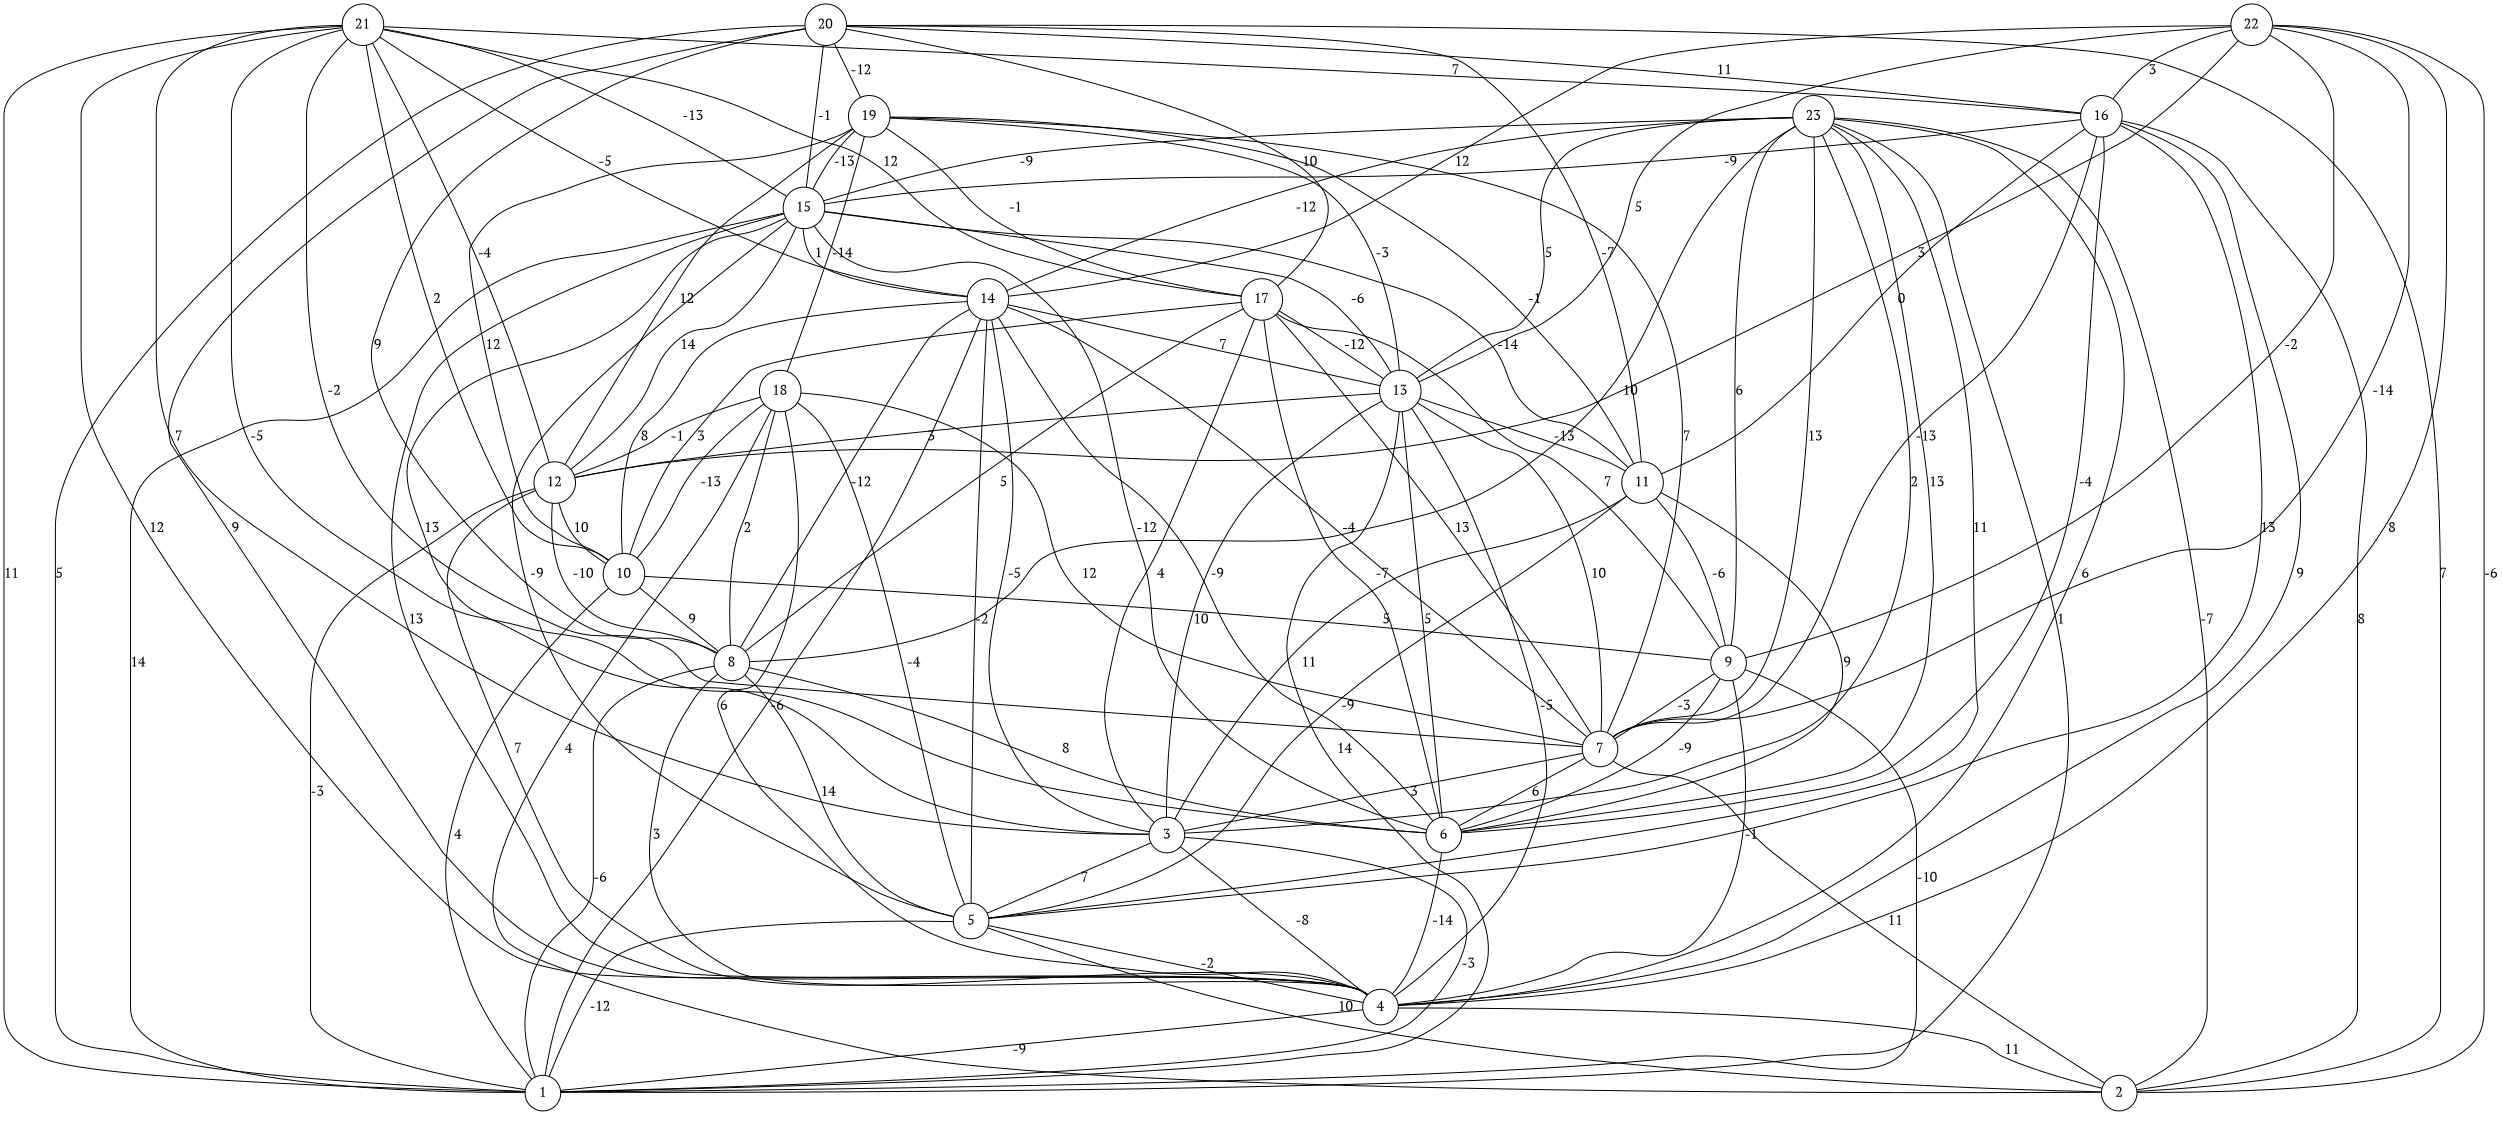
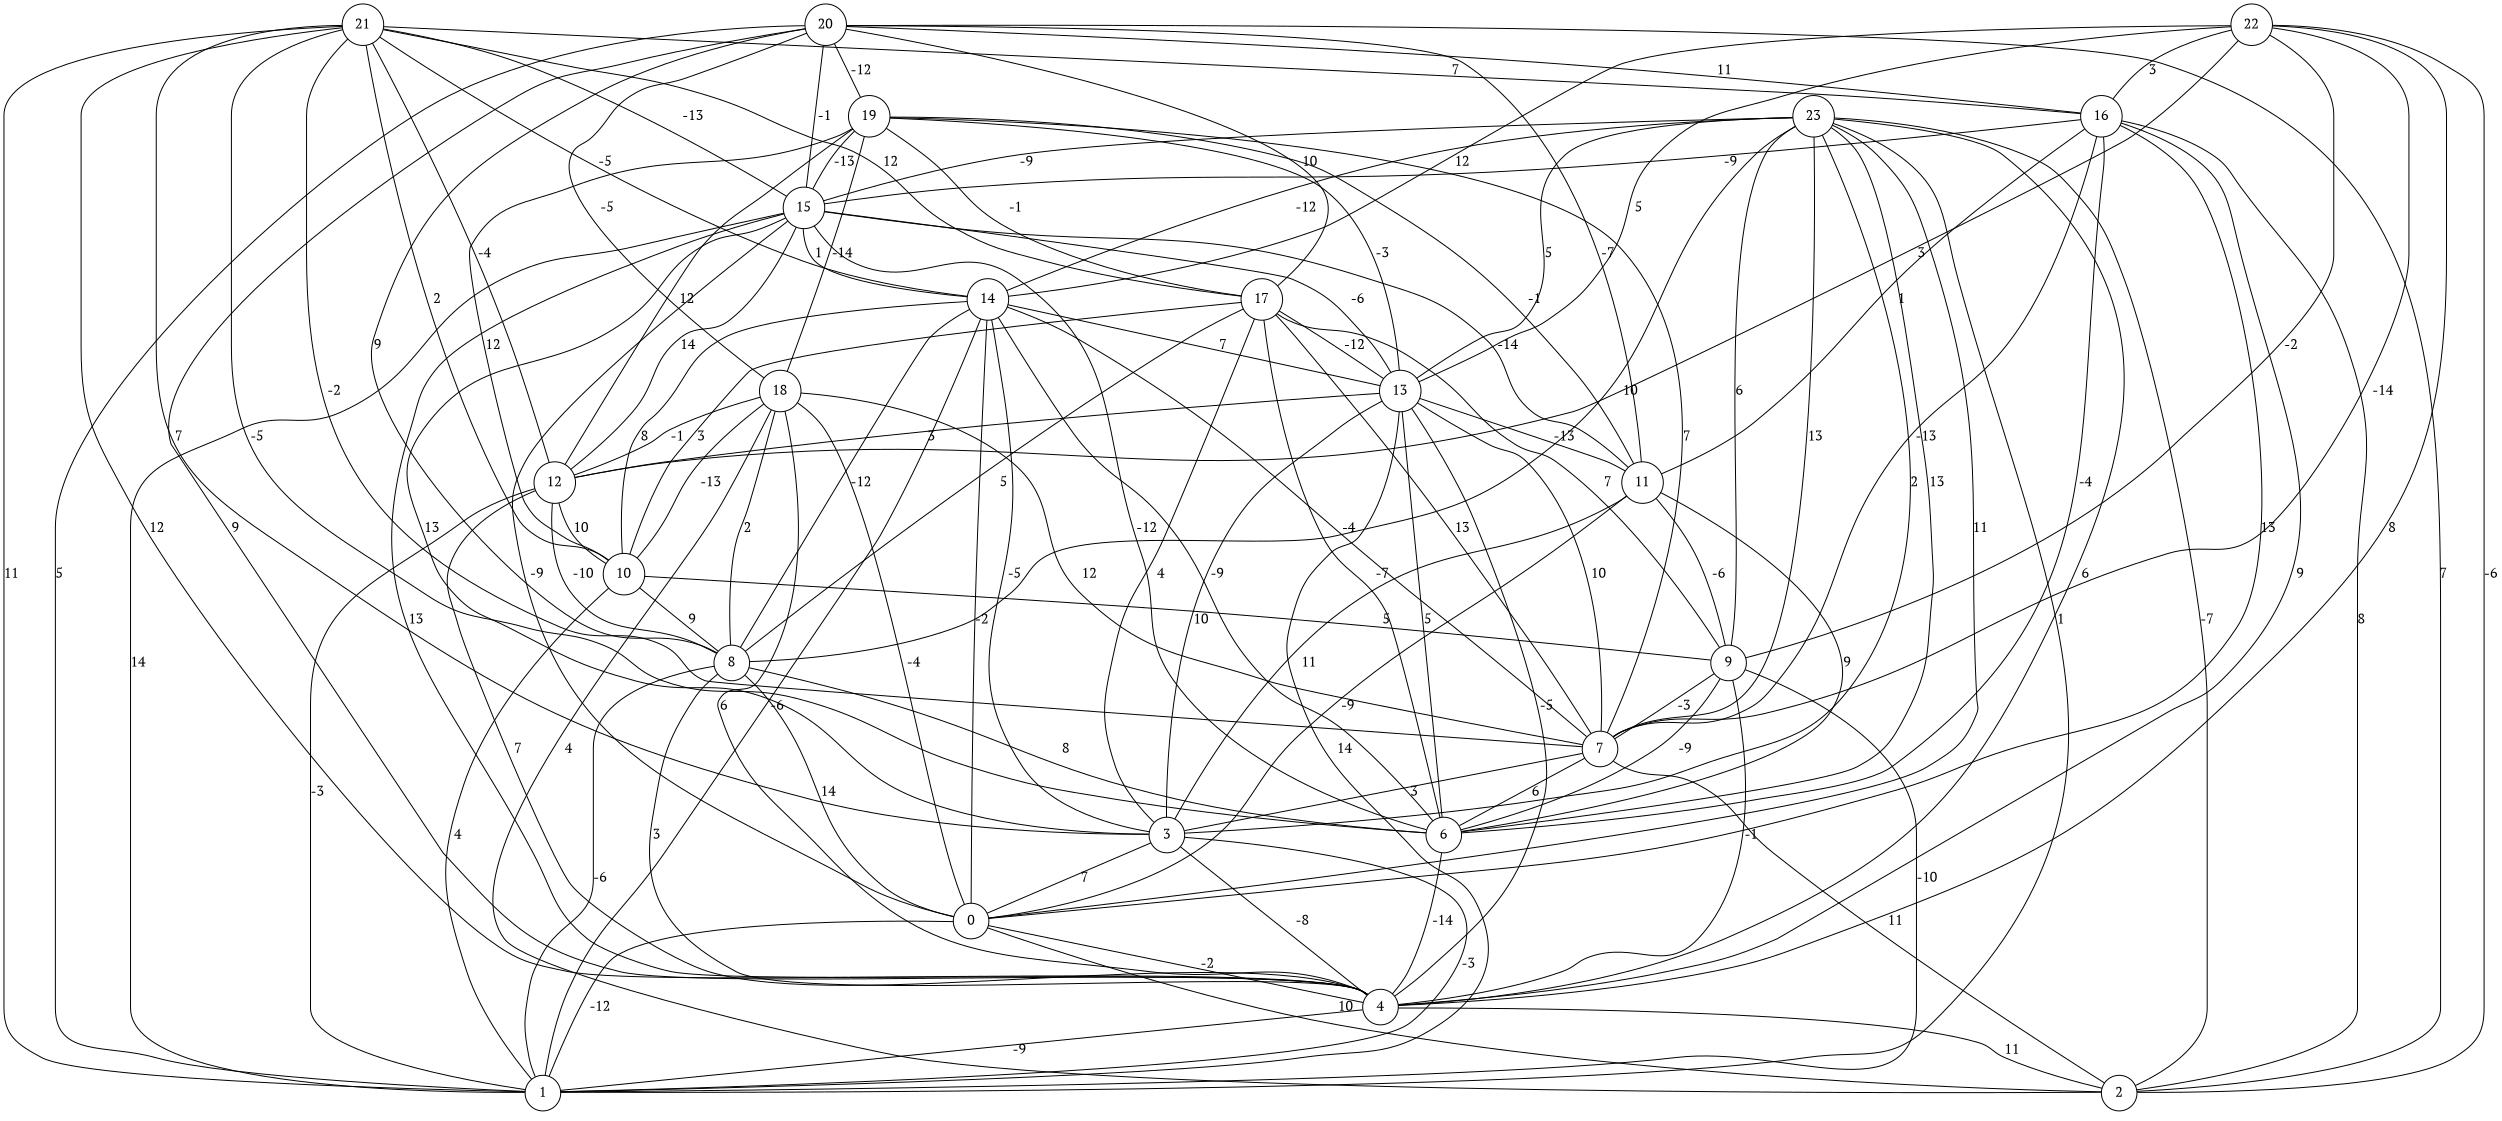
edge "20" -- "18": added, label "-5"
edge "16" -- "11": label "0" -> "1"
node "5": label "5" -> "0"
